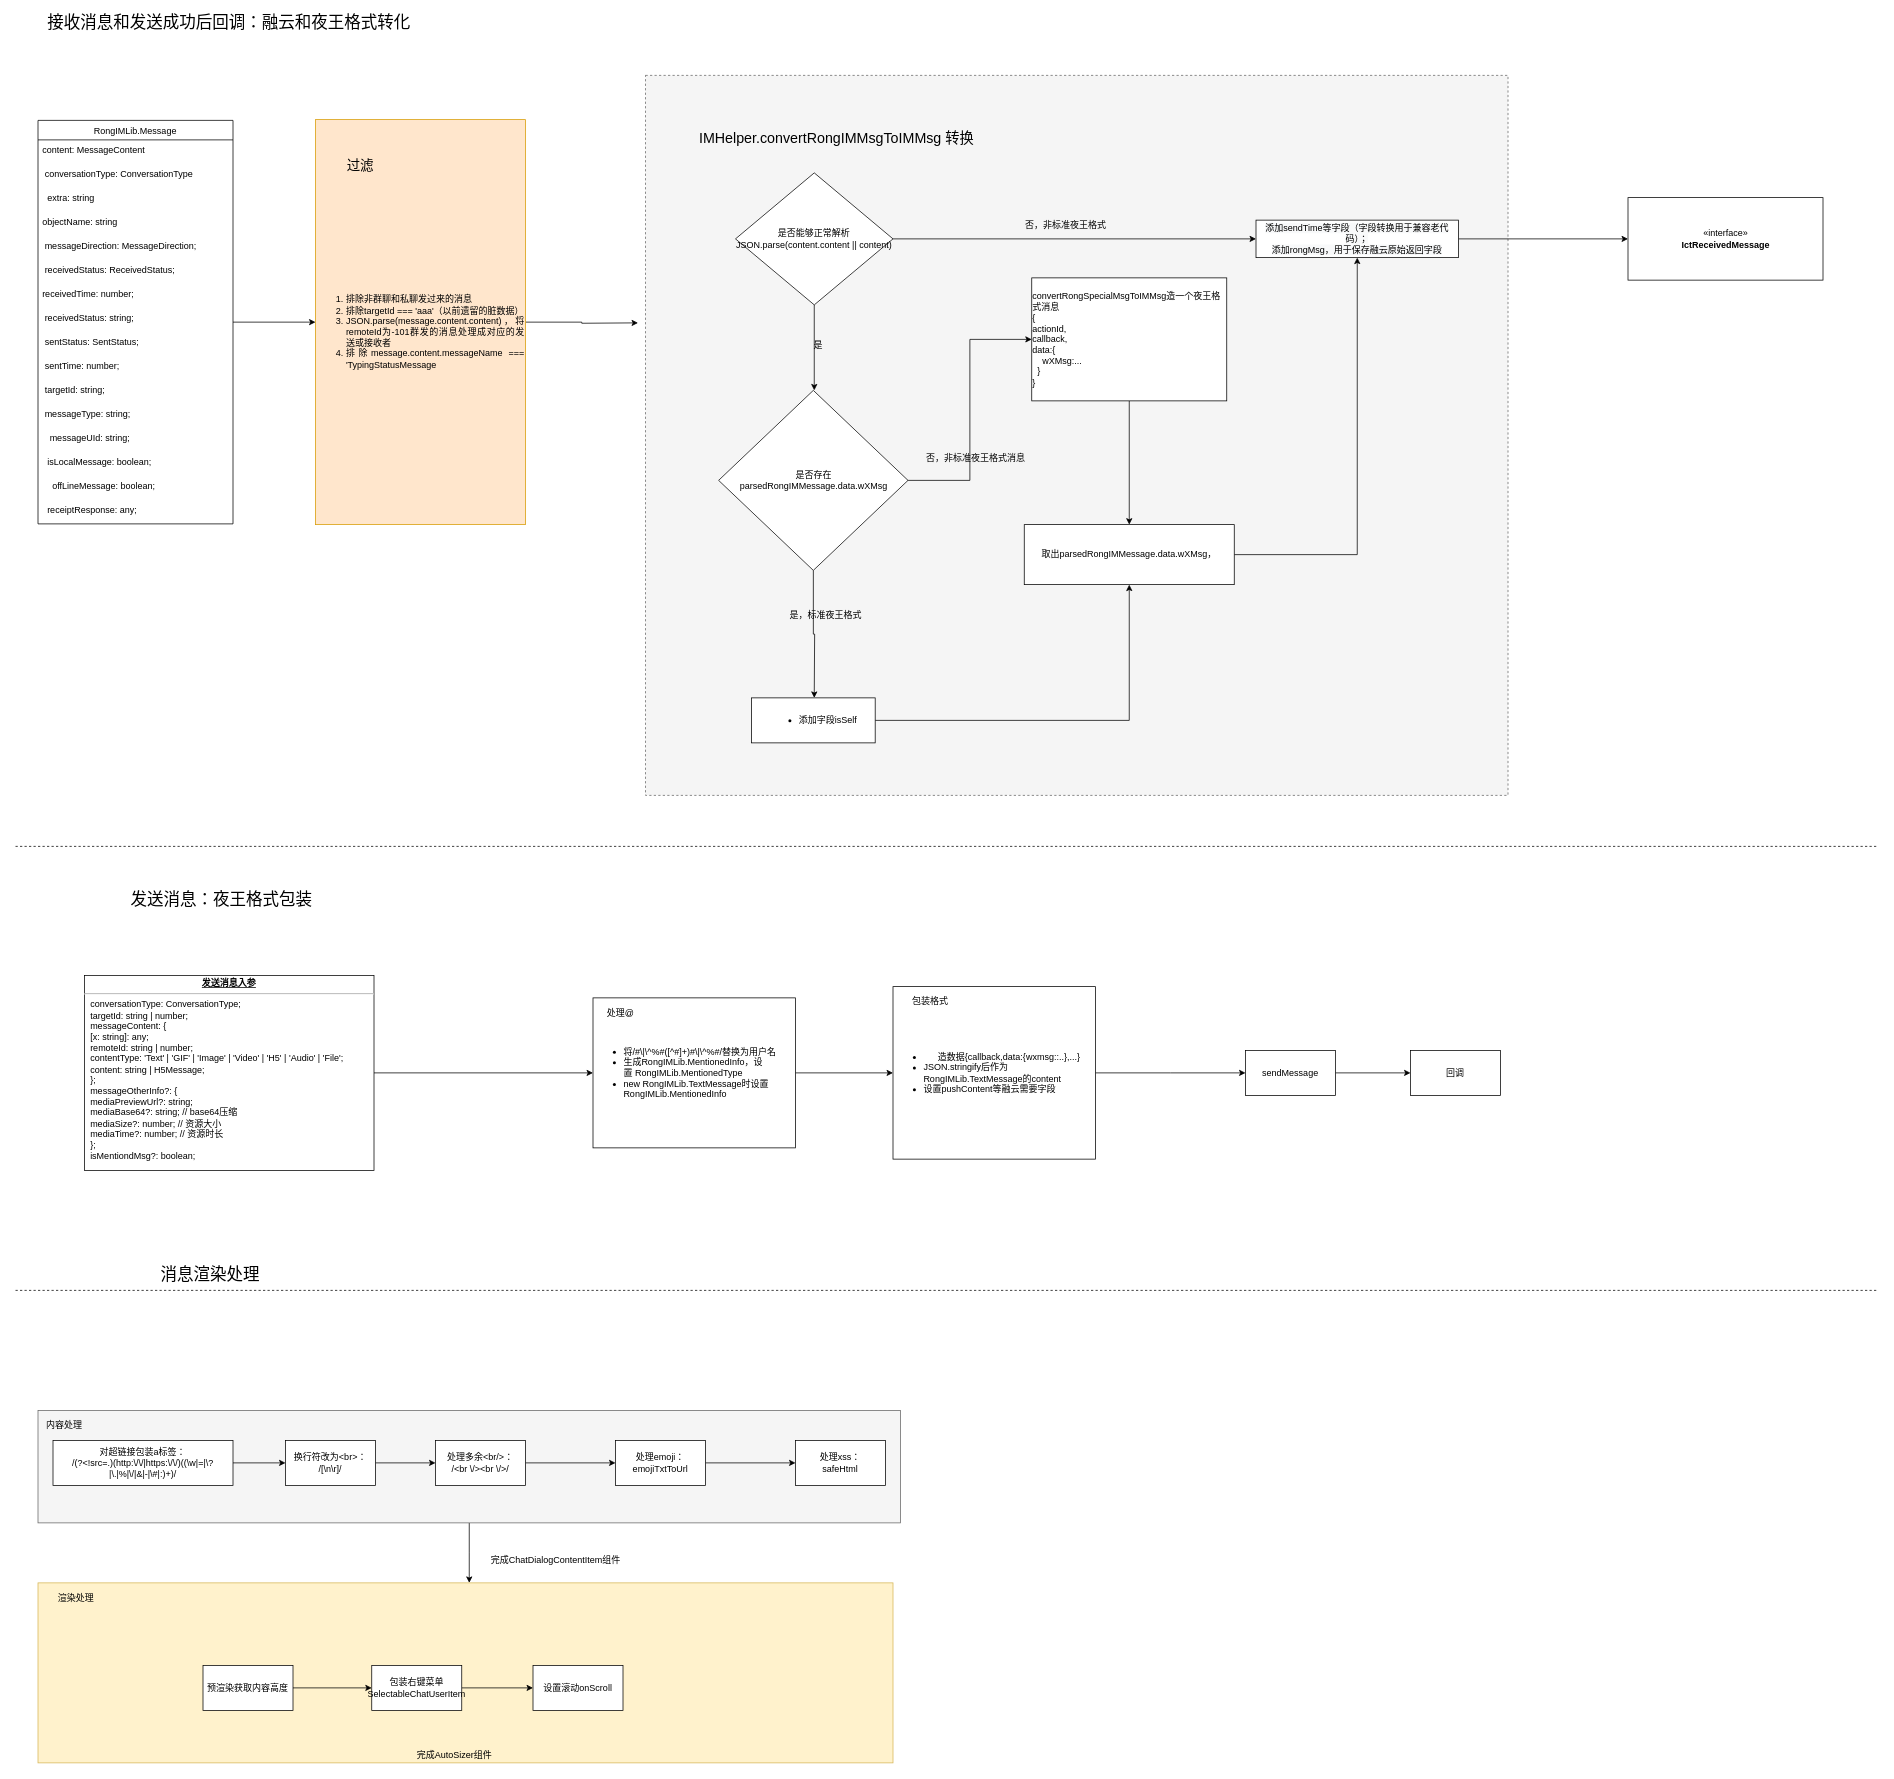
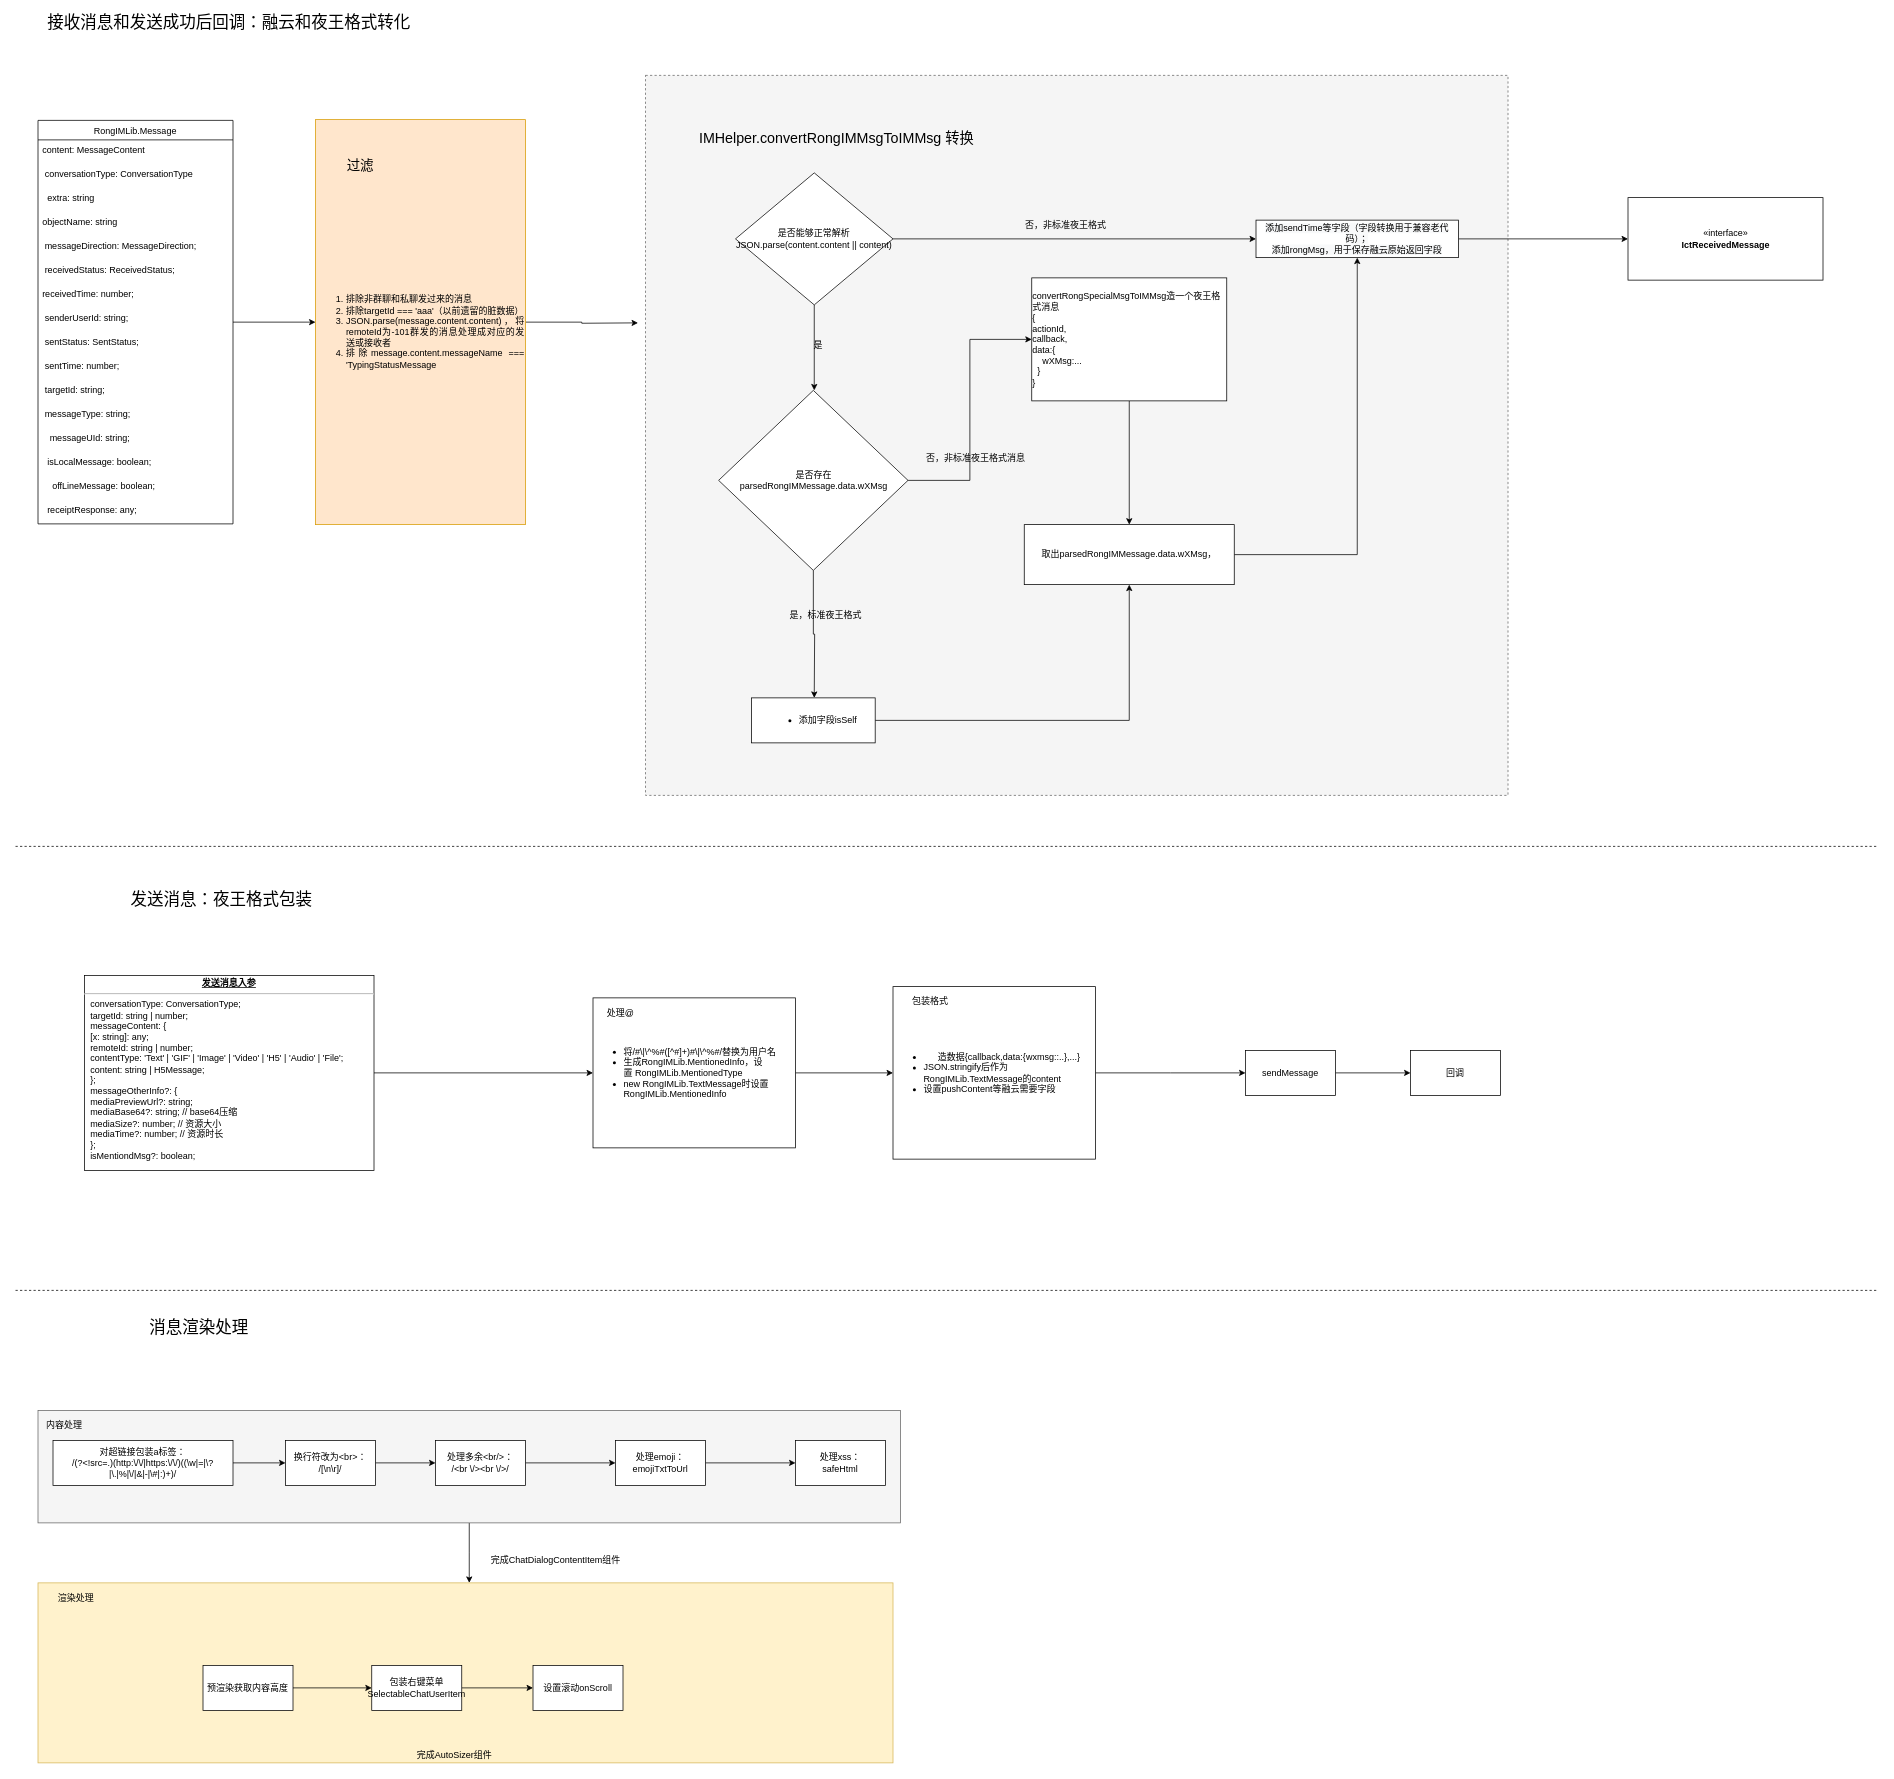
node "receivedStatus: string;": label "receivedStatus: string;" -> "senderUserId: string;"
node "消息渲染处理": moved (210, 1275) -> (199, 1328)
